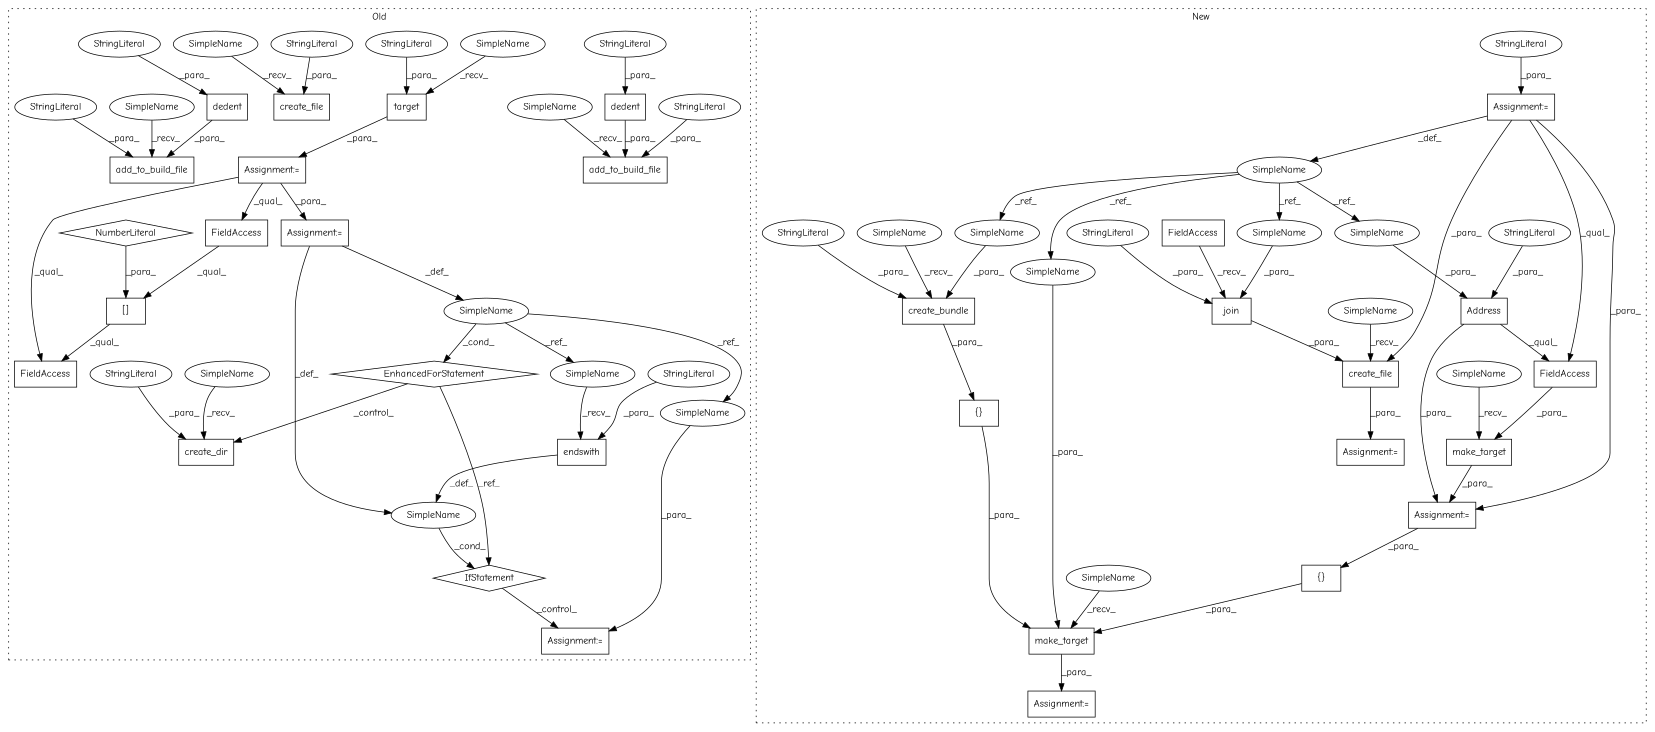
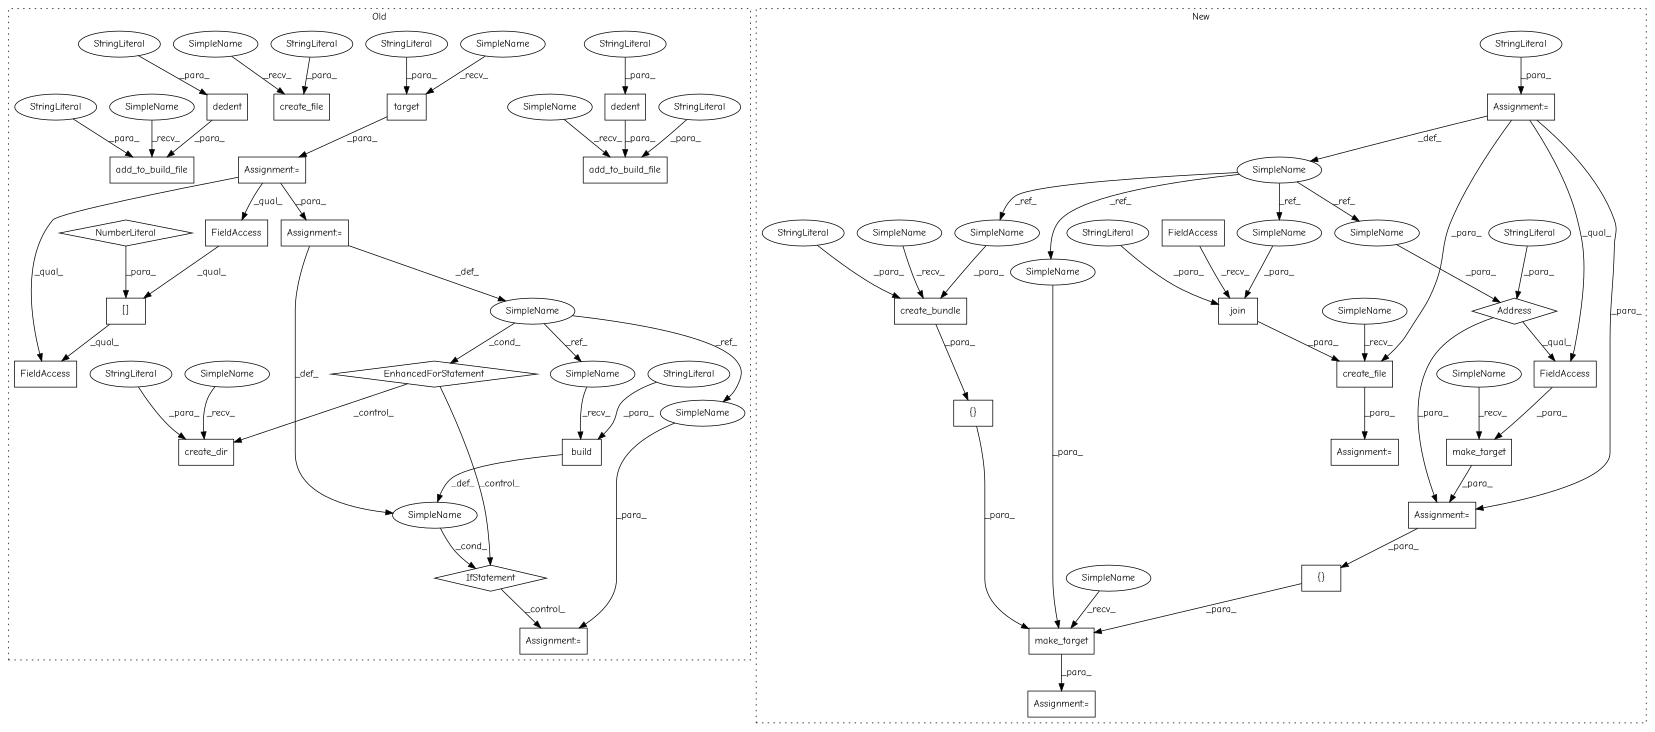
node "Address": shape box -> diamond
node "endswith": label "endswith" -> "build"
edge "EnhancedForStatement" -> "IfStatement": label "_ref_" -> "_control_"
